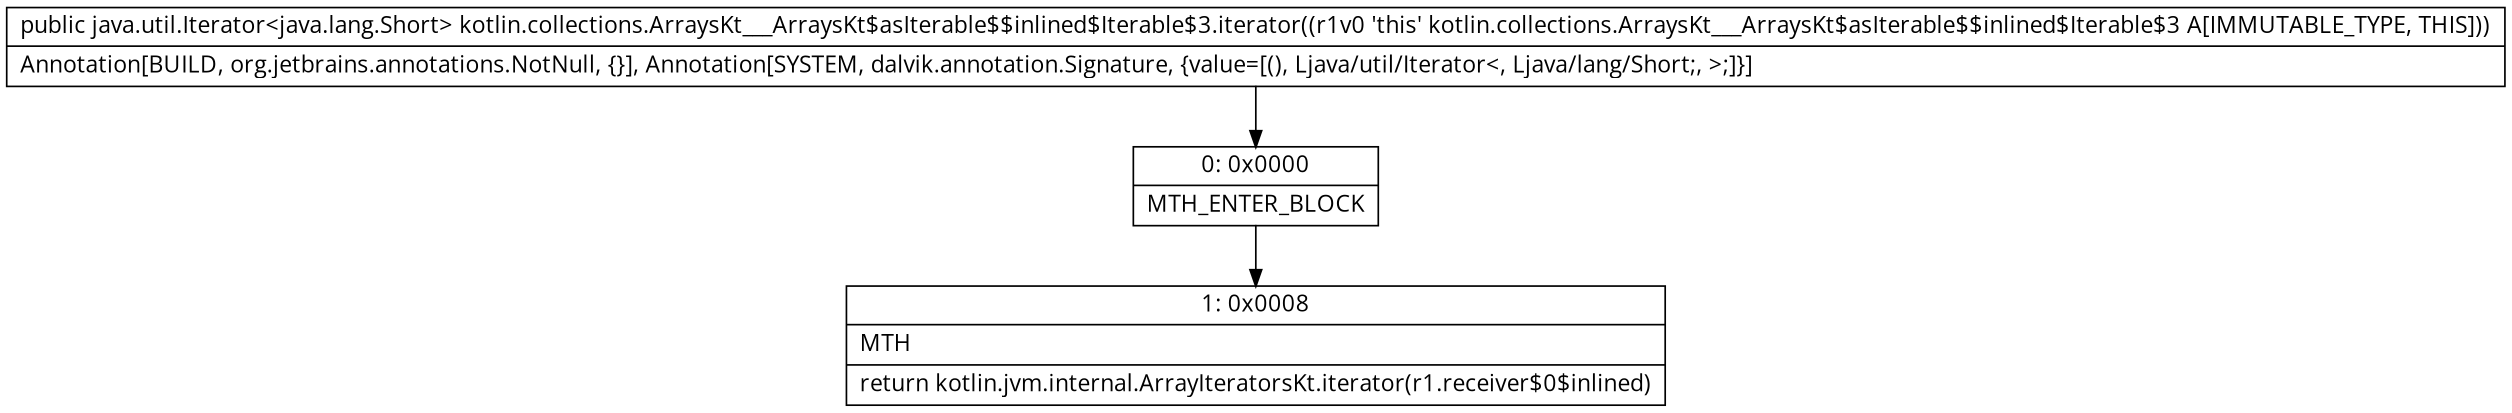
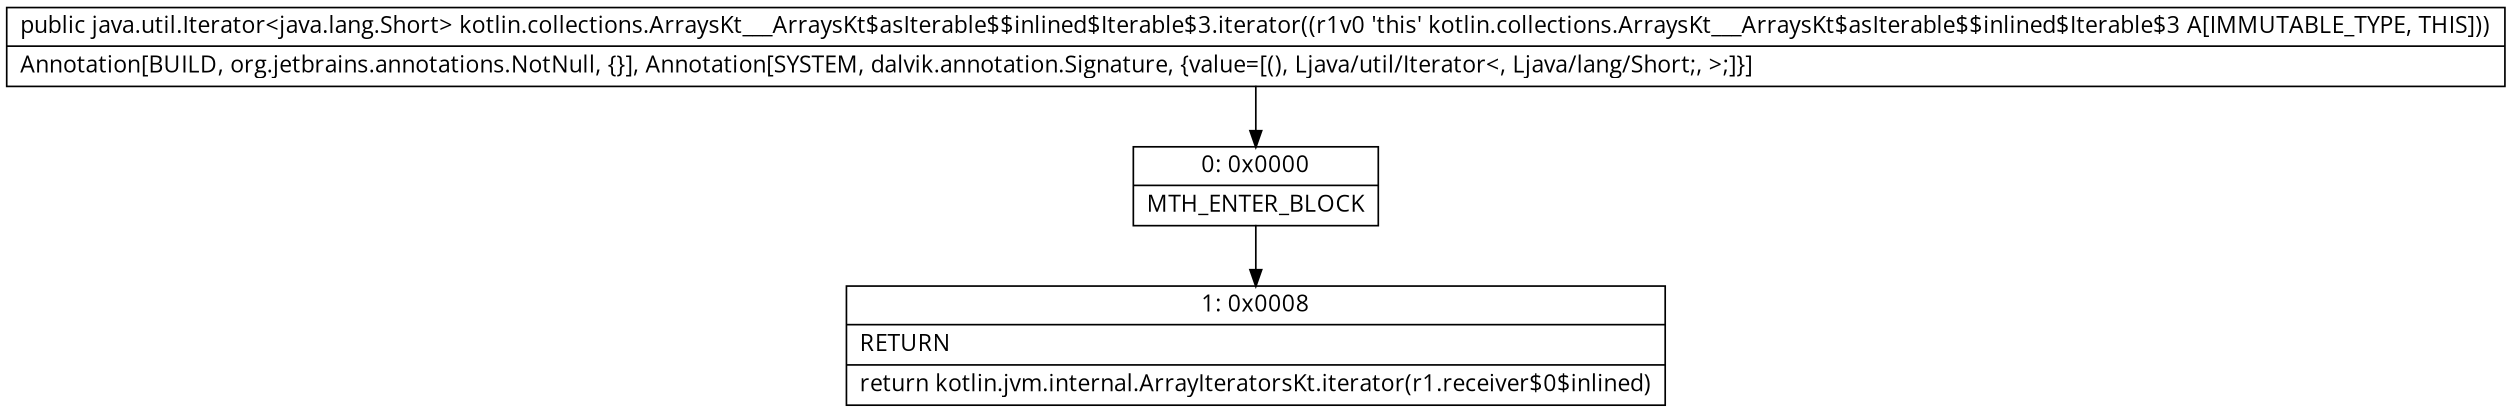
node "1: 0x0008": text "MTH" -> "RETURN"
